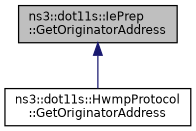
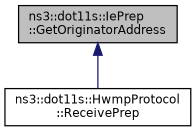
node "ns3::dot11s::HwmpProtocol ::GetOriginatorAddress": label "ns3::dot11s::HwmpProtocol ::GetOriginatorAddress" -> "ns3::dot11s::HwmpProtocol ::ReceivePrep"
